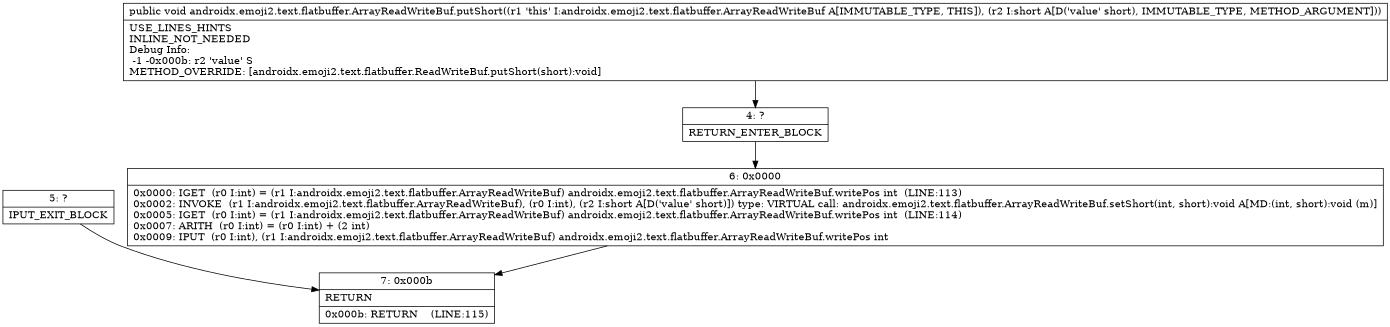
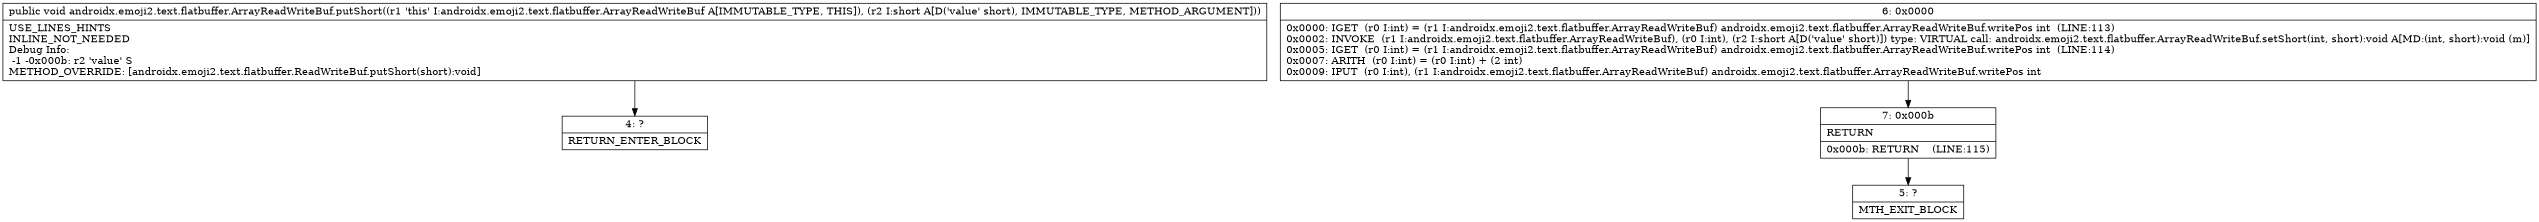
edge "4: ?" -> "6: 0x0000": removed
node "5: ?": text "IPUT_EXIT_BLOCK" -> "MTH_EXIT_BLOCK"
edge "5: ?" -> "7: 0x000b": reversed
